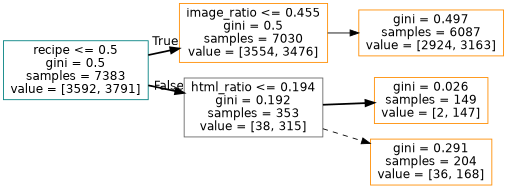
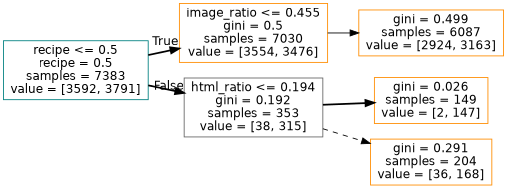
node "gini = 0.497 samples = 6087 value = [2924, 3163]": label "gini = 0.497 samples = 6087 value = [2924, 3163]" -> "gini = 0.499 samples = 6087 value = [2924, 3163]"
node "recipe <= 0.5 gini = 0.5 samples = 7383 value = [3592, 3791]": label "recipe <= 0.5 gini = 0.5 samples = 7383 value = [3592, 3791]" -> "recipe <= 0.5 recipe = 0.5 samples = 7383 value = [3592, 3791]"
